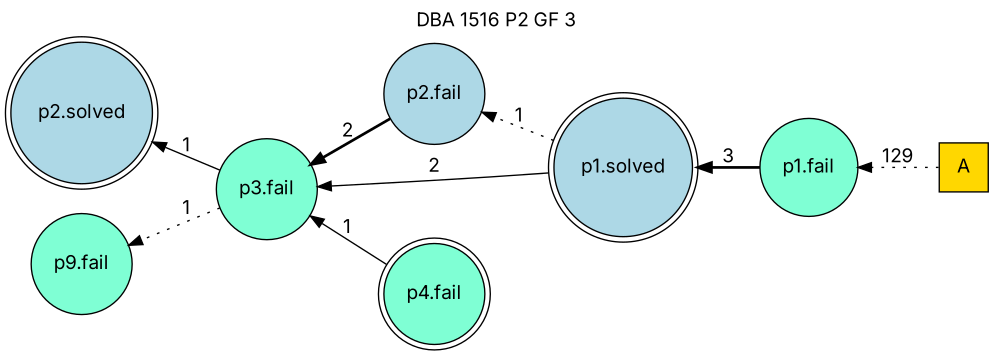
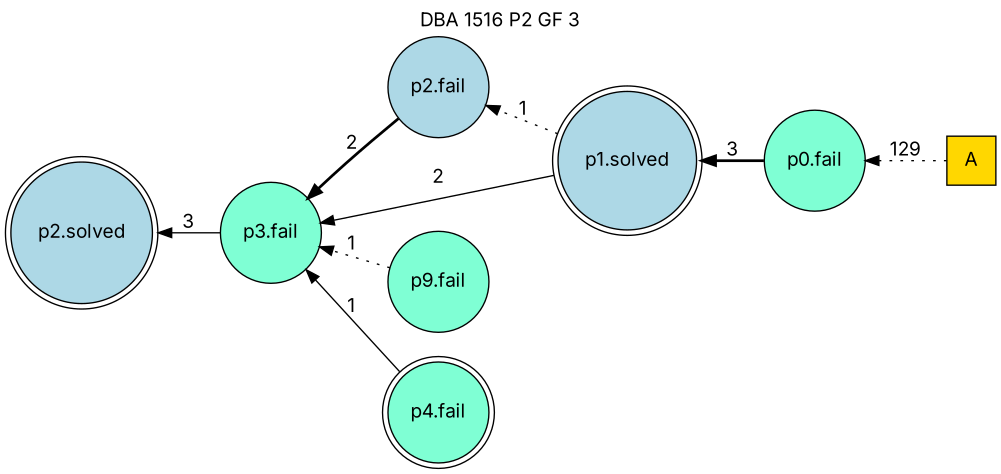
edge "p3.fail" -> "p2.solved": label "1" -> "3"
node "p1.fail": label "p1.fail" -> "p0.fail"
edge "p3.fail" -> "p9.fail": reversed
